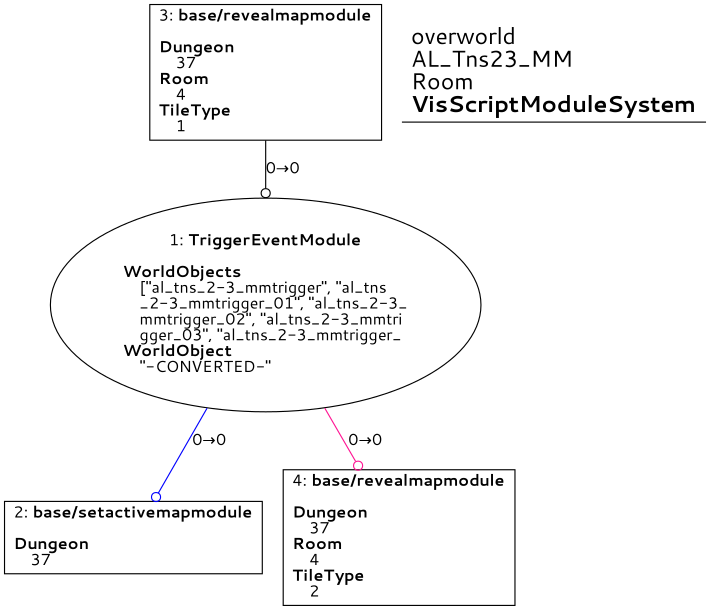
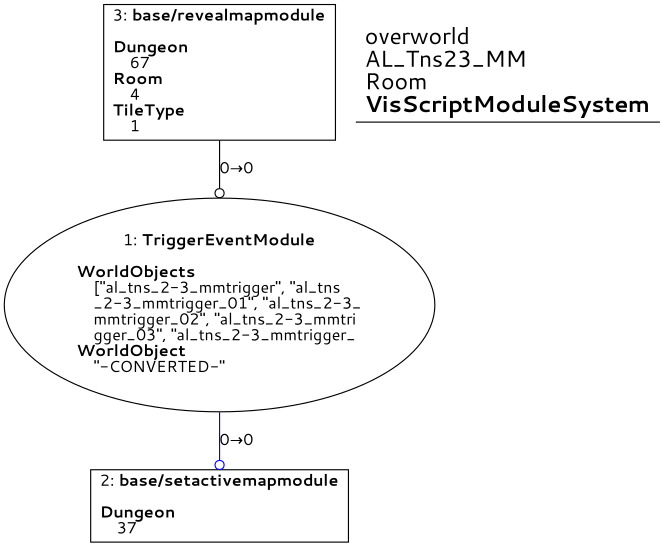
node "3:": text "37" -> "67"
node "4:": removed
